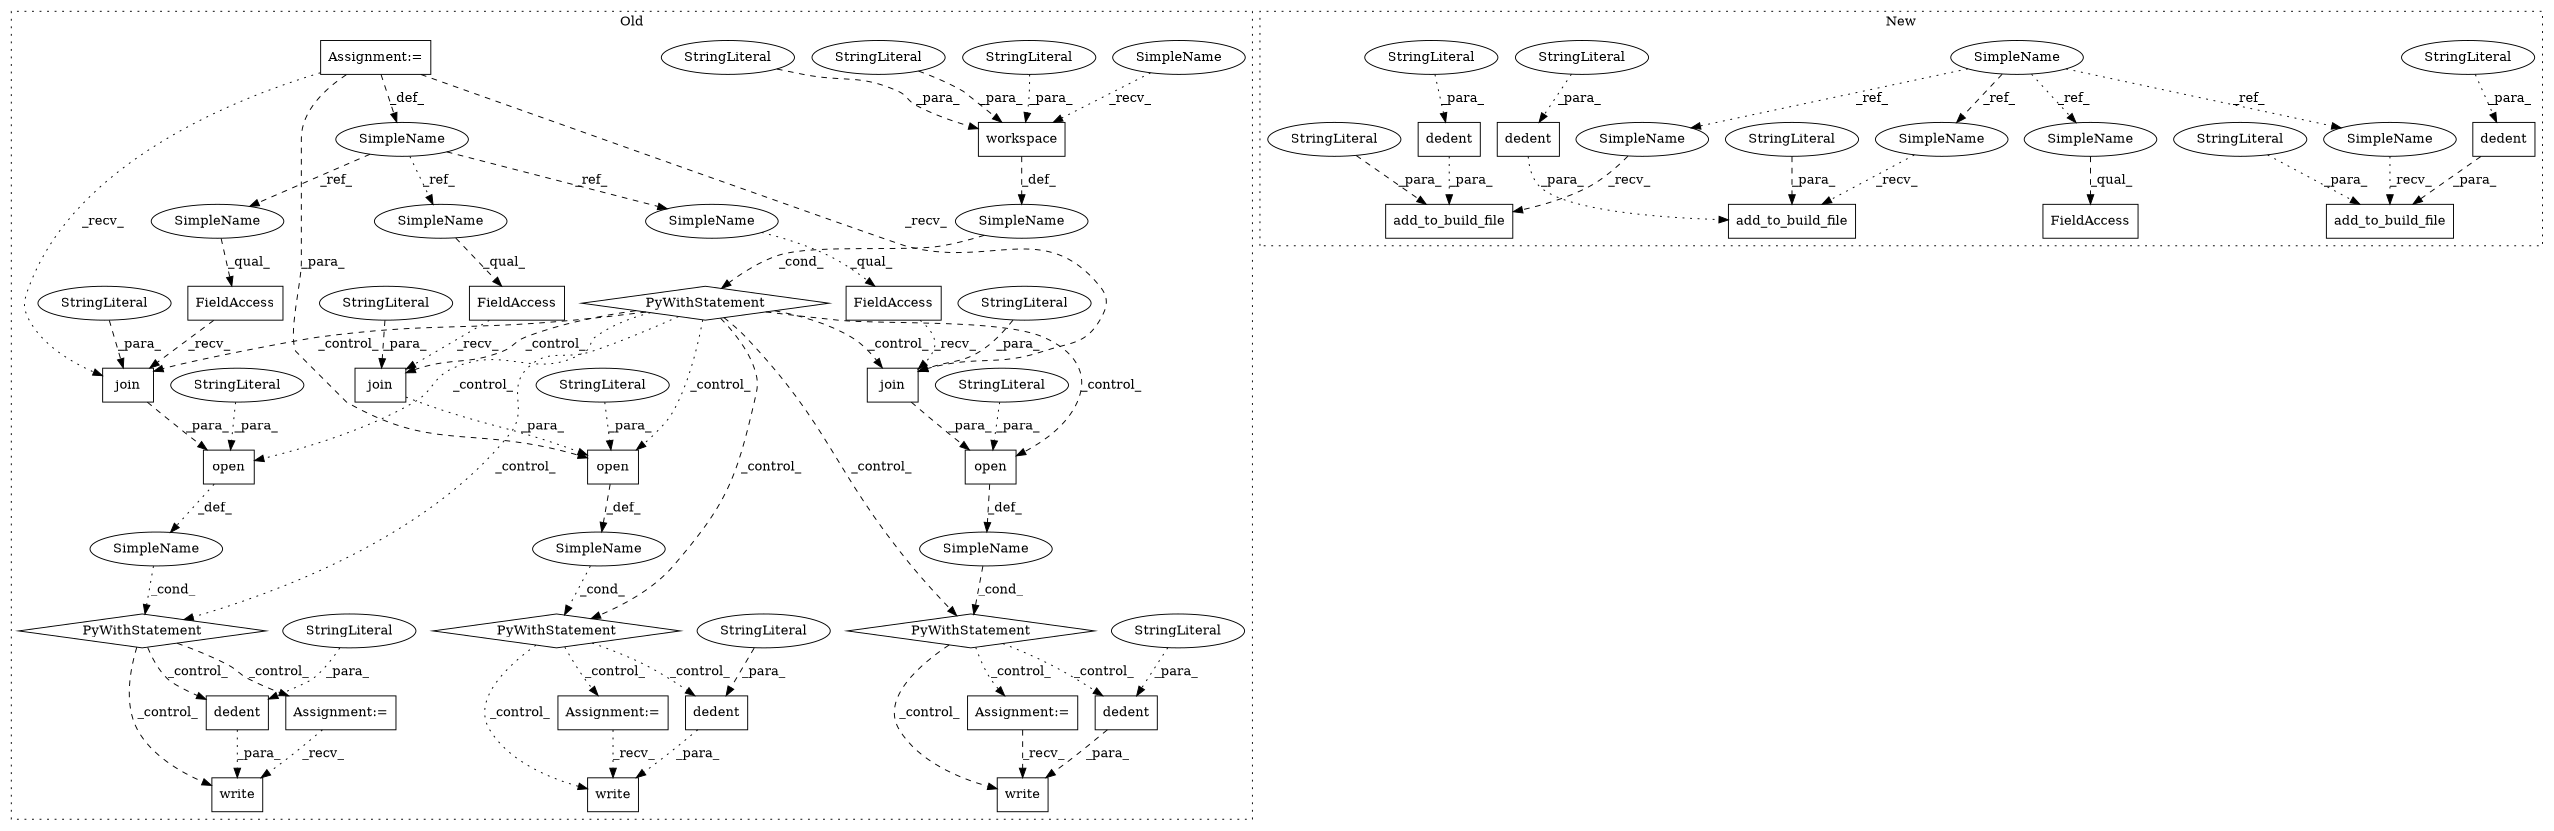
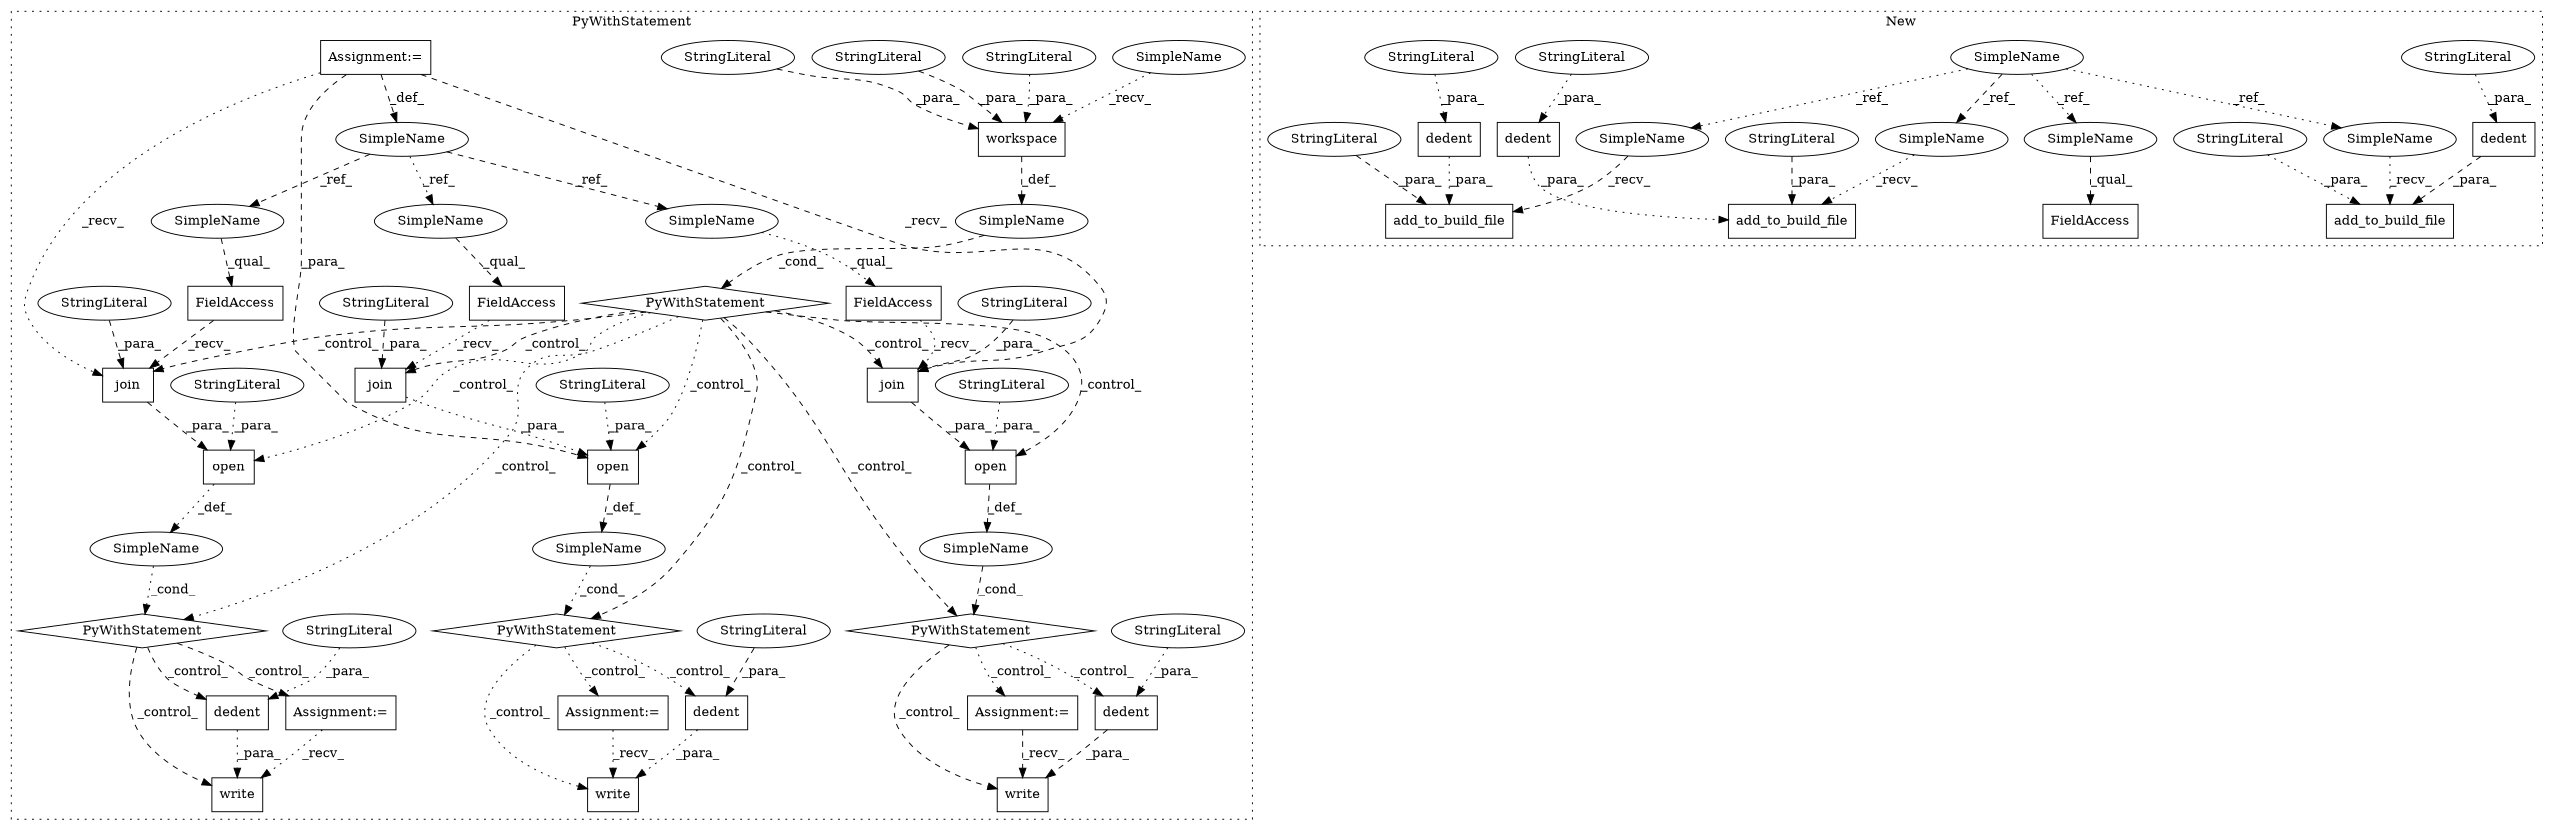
cluster "Old": label "Old" -> "PyWithStatement"
